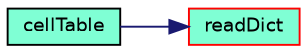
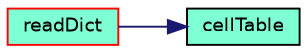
edge "cellTable" -> "readDict": reversed
